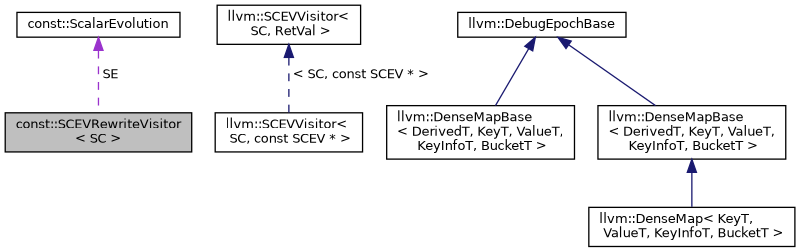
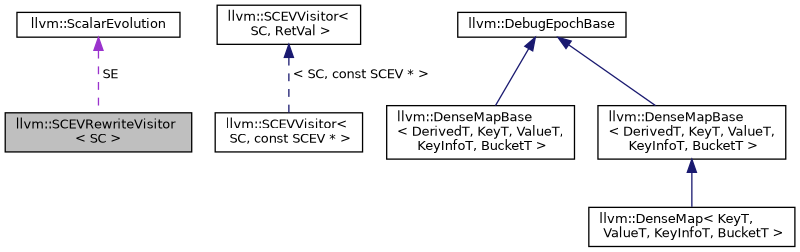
node "const::ScalarEvolution": label "const::ScalarEvolution" -> "llvm::ScalarEvolution"
node "const::SCEVRewriteVisitor < SC >": label "const::SCEVRewriteVisitor < SC >" -> "llvm::SCEVRewriteVisitor < SC >"
